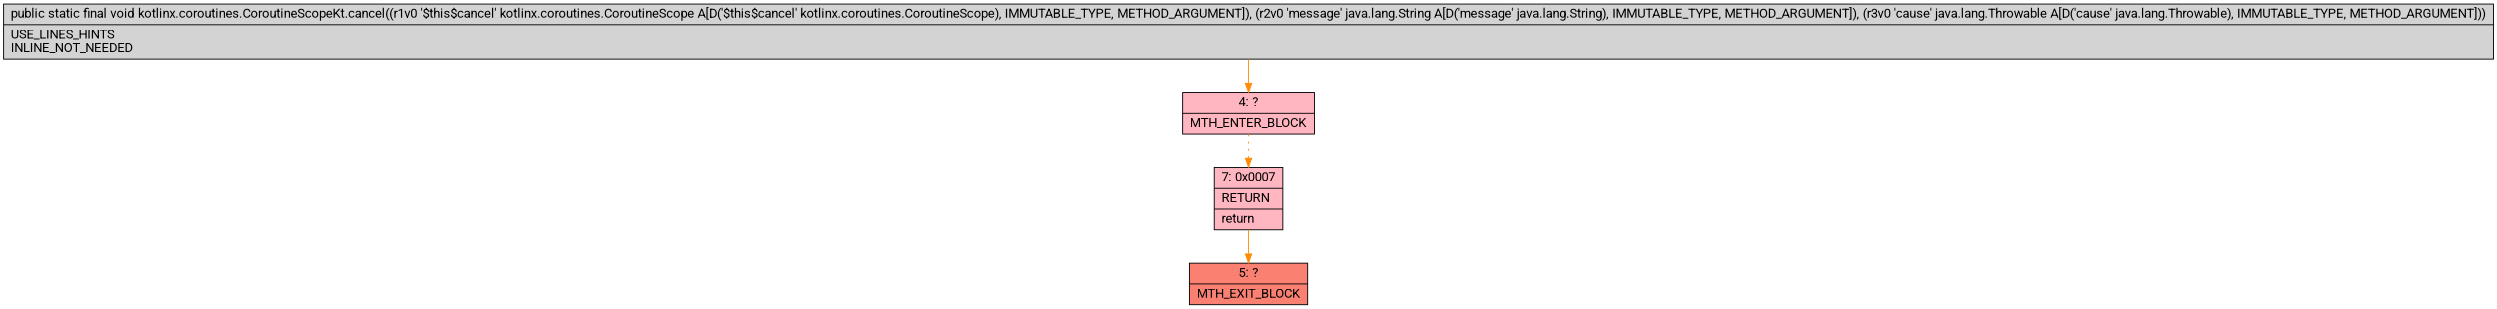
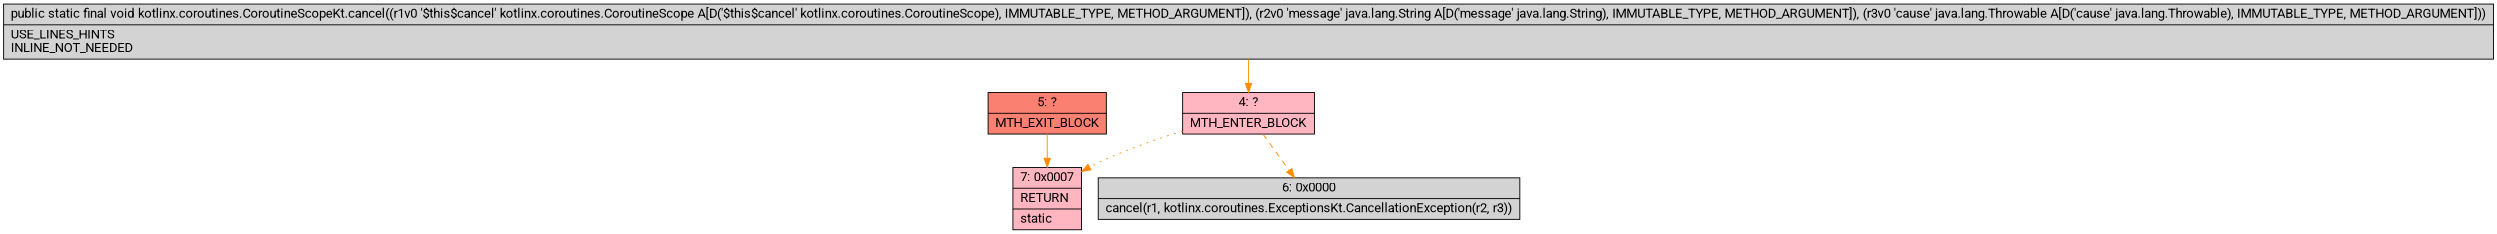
node "6: 0x0000": added
node "7: 0x0007": text "return" -> "static"
edge "7: 0x0007" -> "5: ?": reversed
